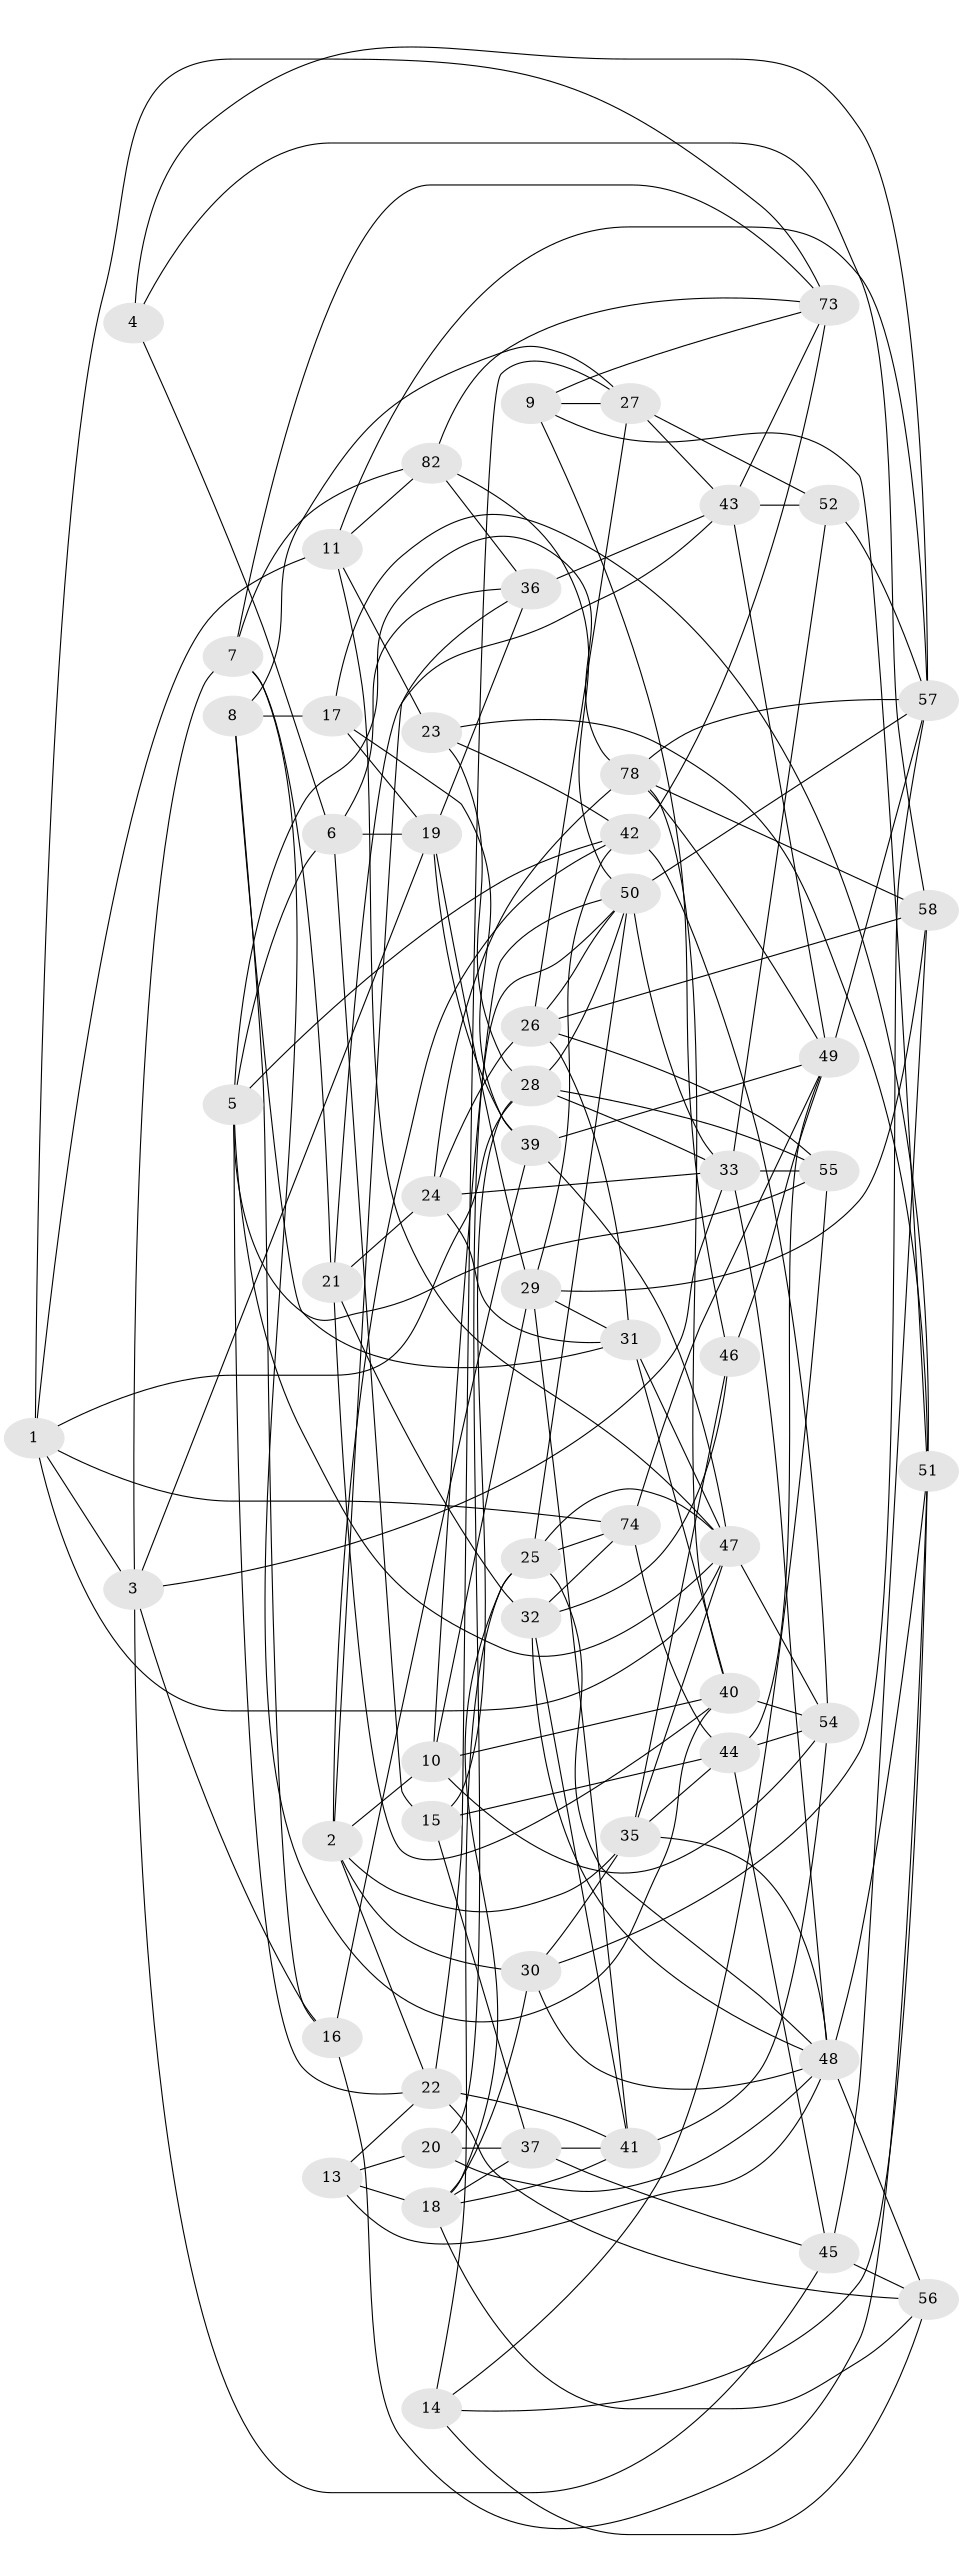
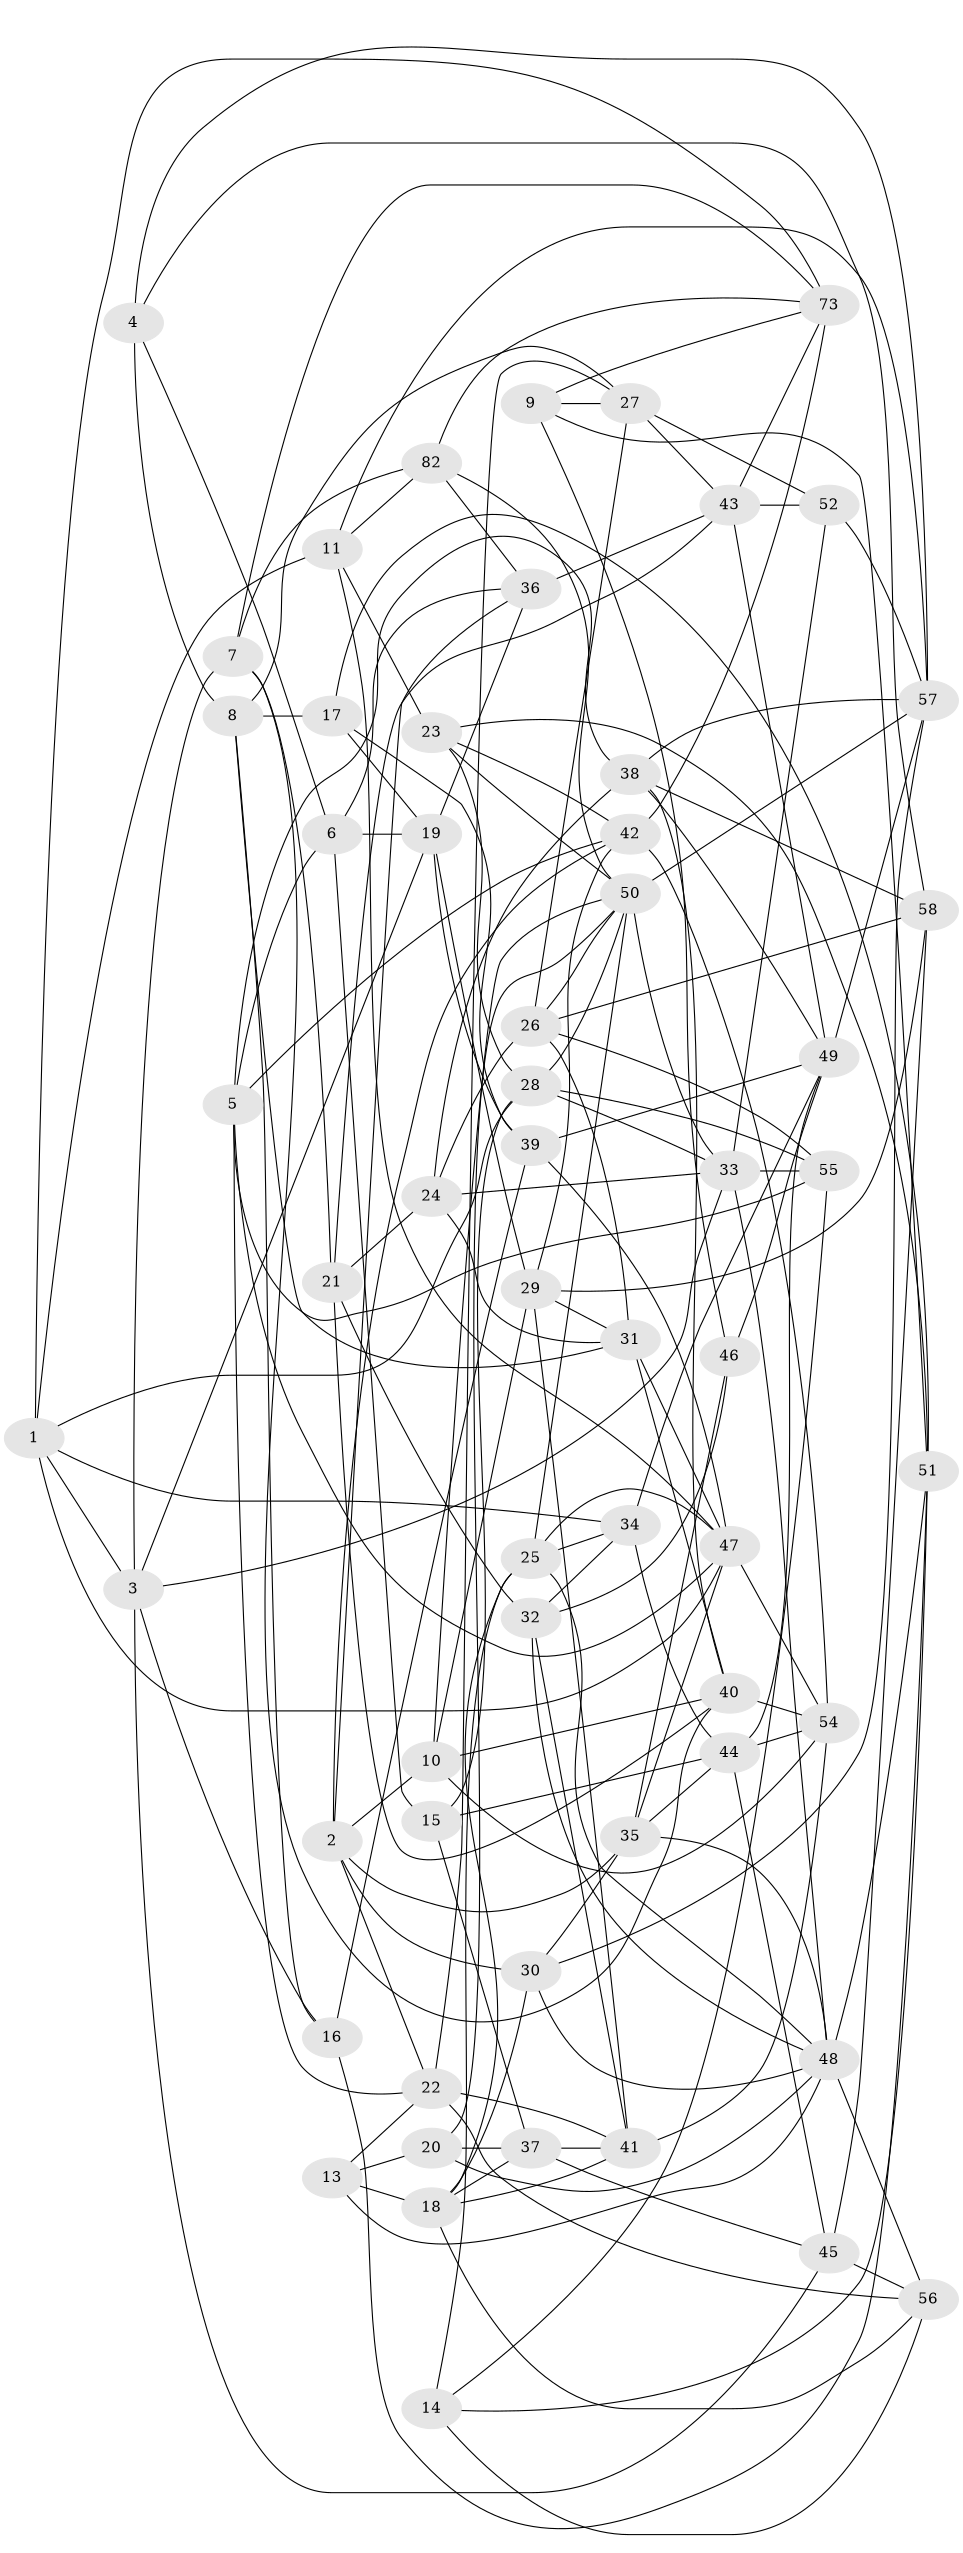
edge "4" -- "8": added
node "78": label "78" -> "38"
edge "23" -- "50": added
node "74": label "74" -> "34"
